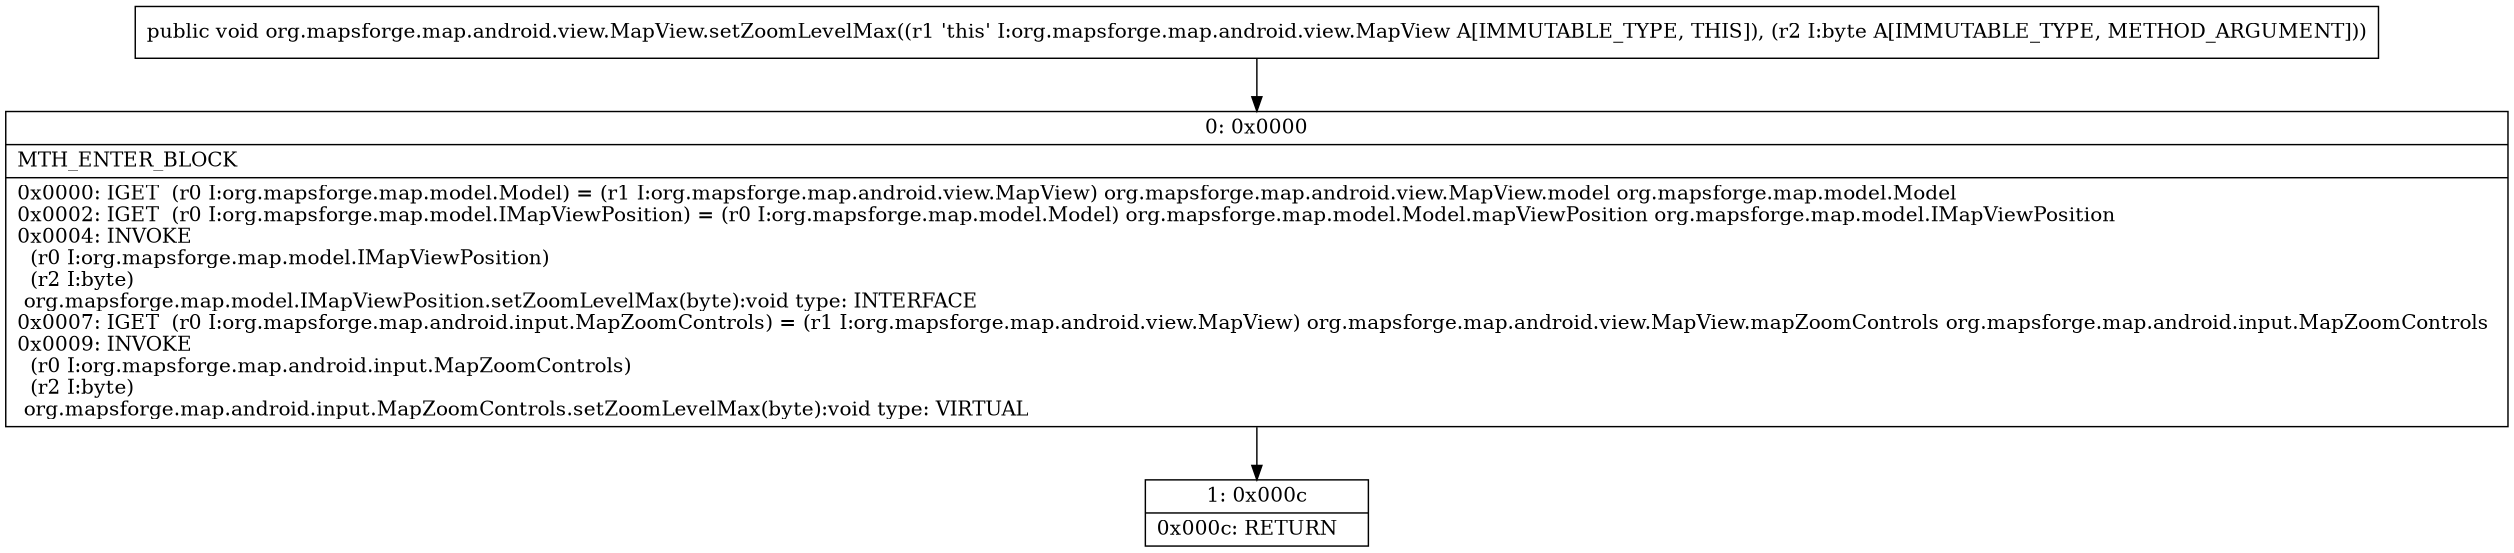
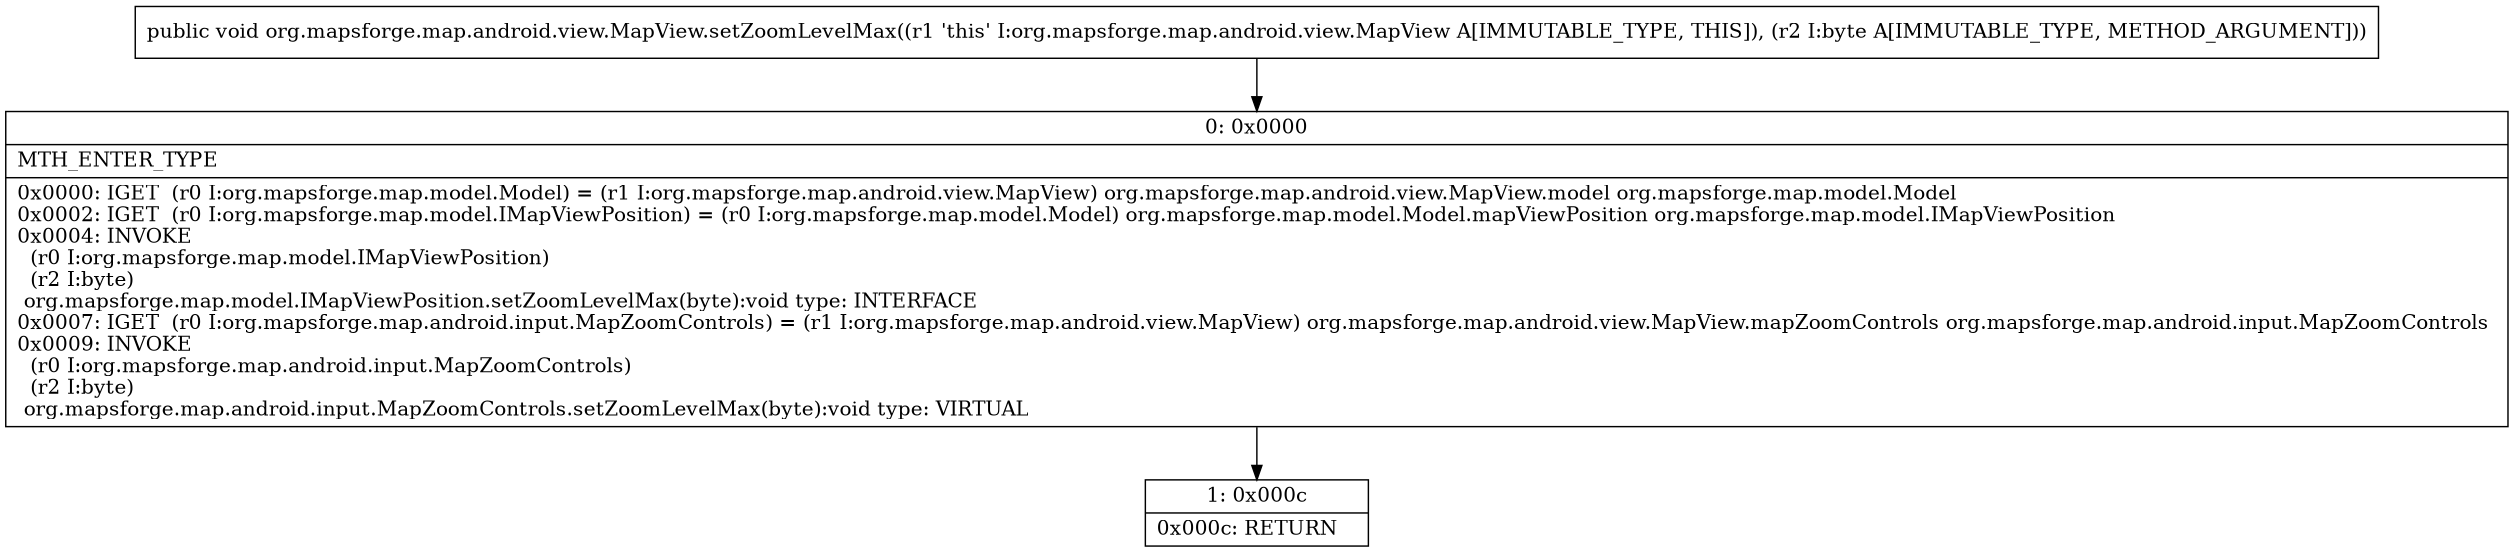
node "0: 0x0000": text "MTH_ENTER_BLOCK" -> "MTH_ENTER_TYPE"
